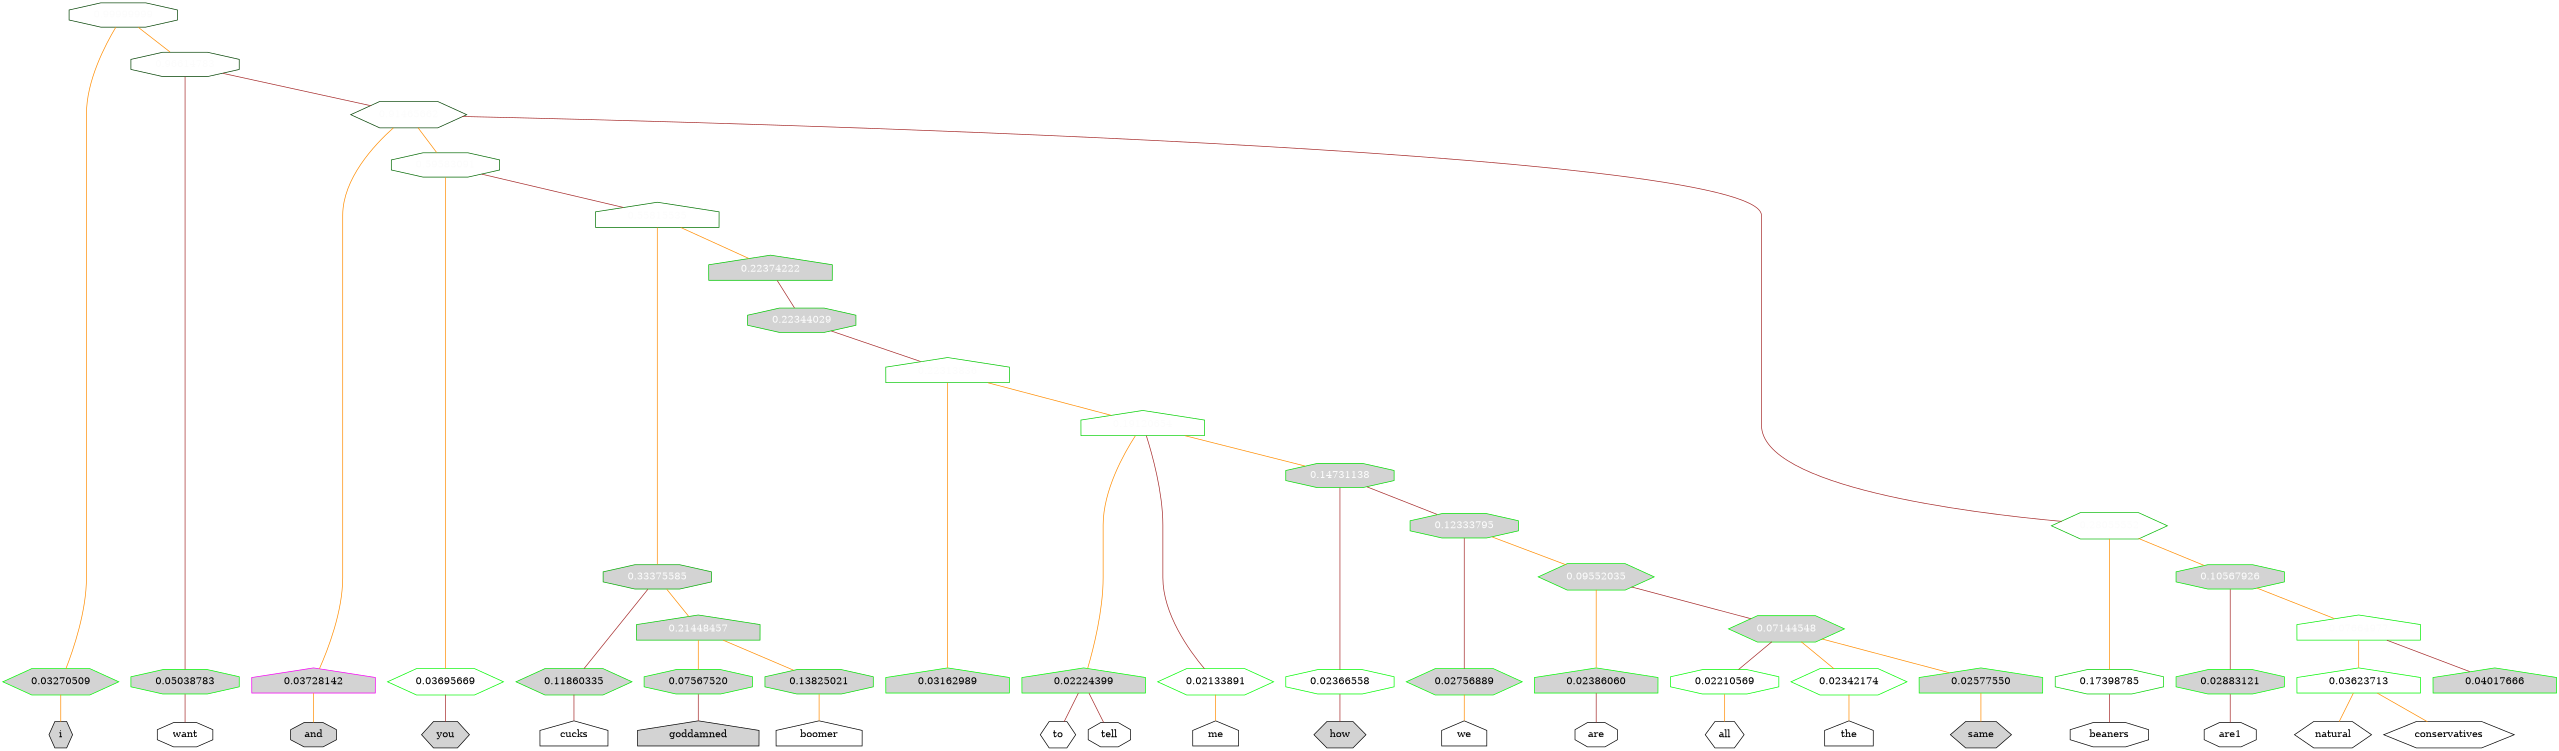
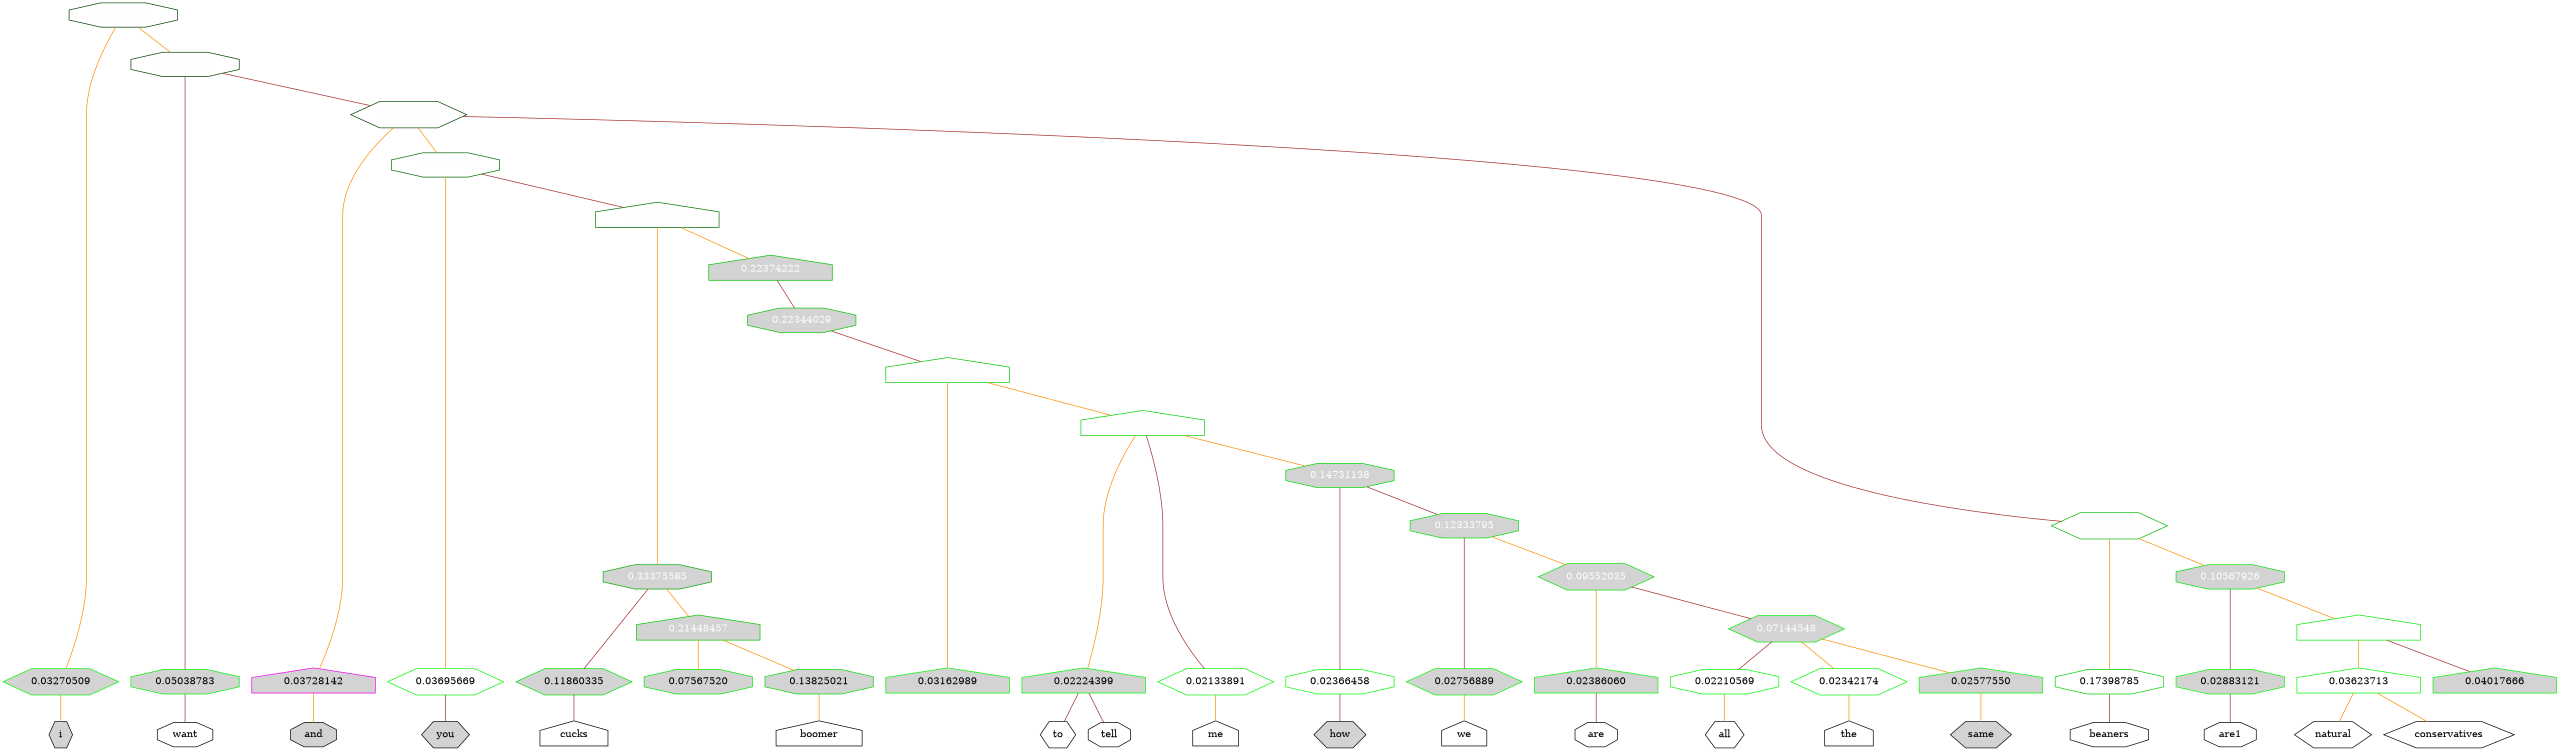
node "0.02366558": label "0.02366558" -> "0.02366458"
node "goddamned": removed
